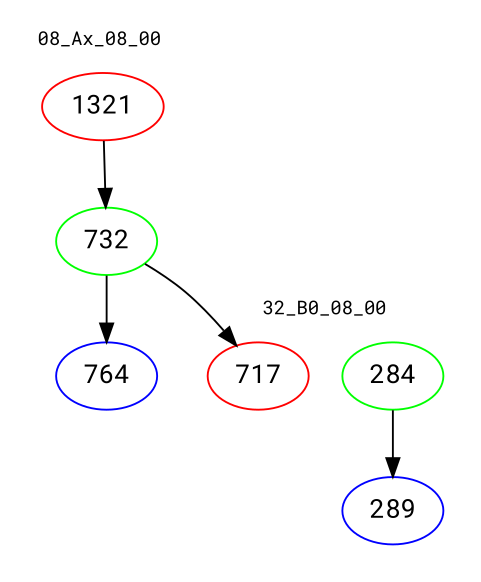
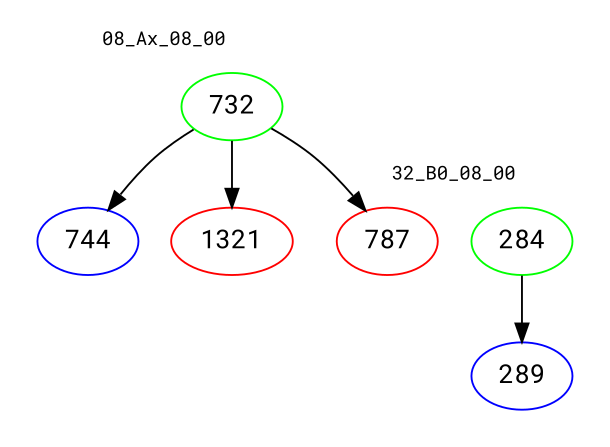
edge "1321" -> "732": reversed
node "764": label "764" -> "744"
node "717": label "717" -> "787"
